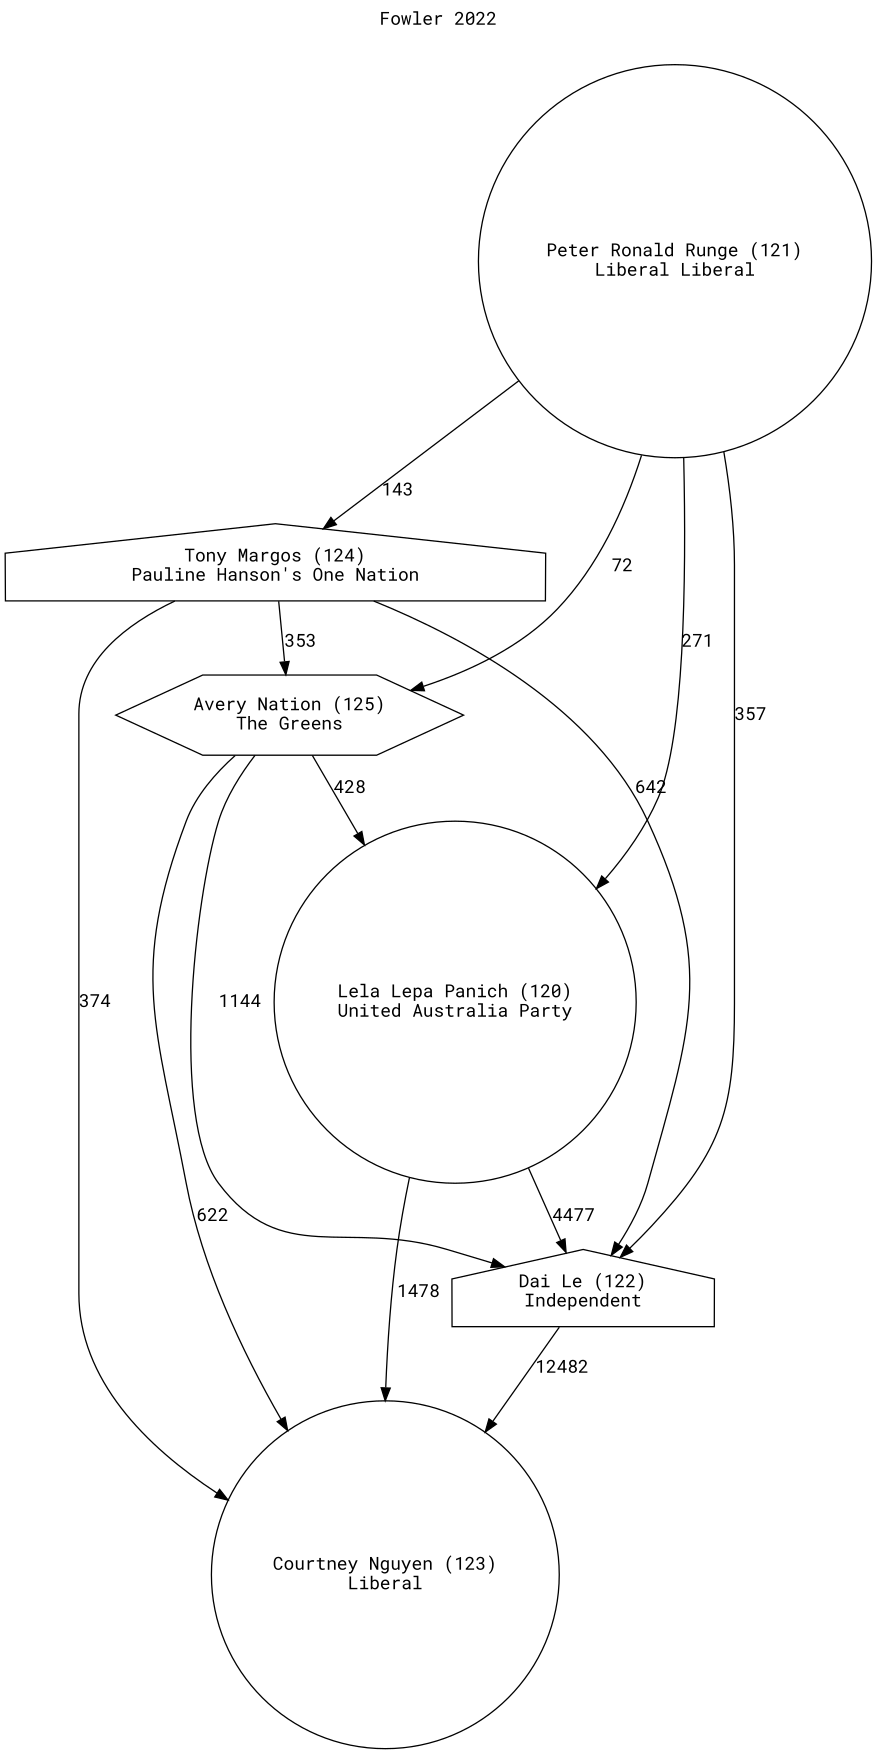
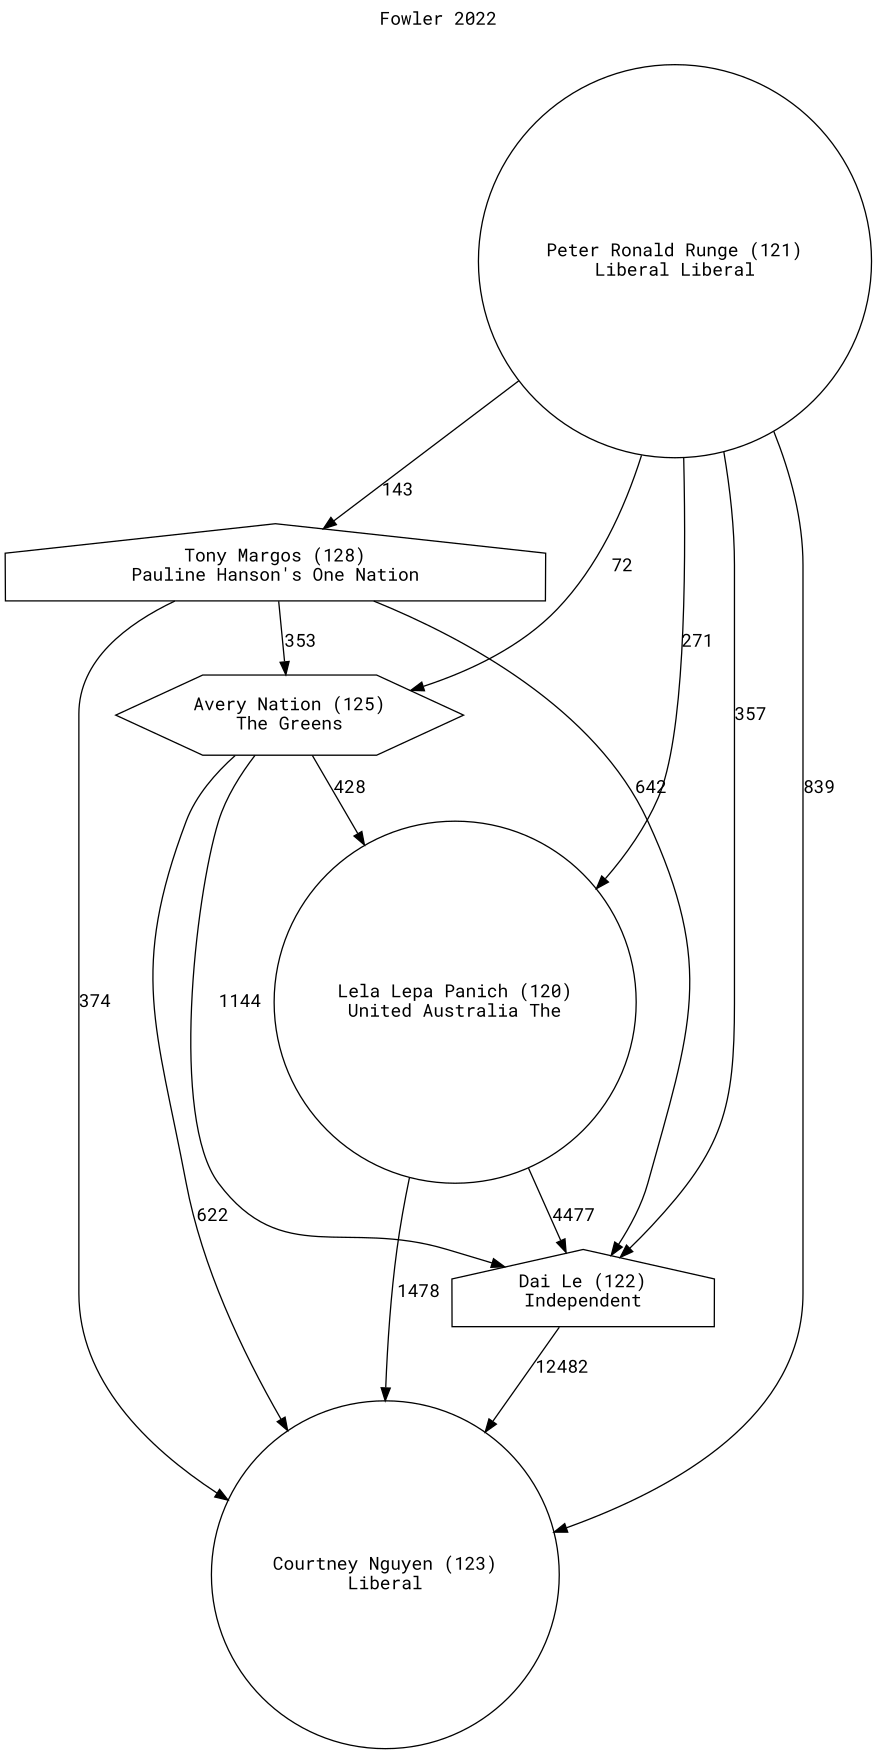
node "Tony Margos (124) Pauline Hanson's One Nation": label "Tony Margos (124) Pauline Hanson's One Nation" -> "Tony Margos (128) Pauline Hanson's One Nation"
node "Lela Lepa Panich (120) United Australia Party": label "Lela Lepa Panich (120) United Australia Party" -> "Lela Lepa Panich (120) United Australia The"
edge "Peter Ronald Runge (121) Liberal Liberal" -> "Courtney Nguyen (123) Liberal": added, label "839"
